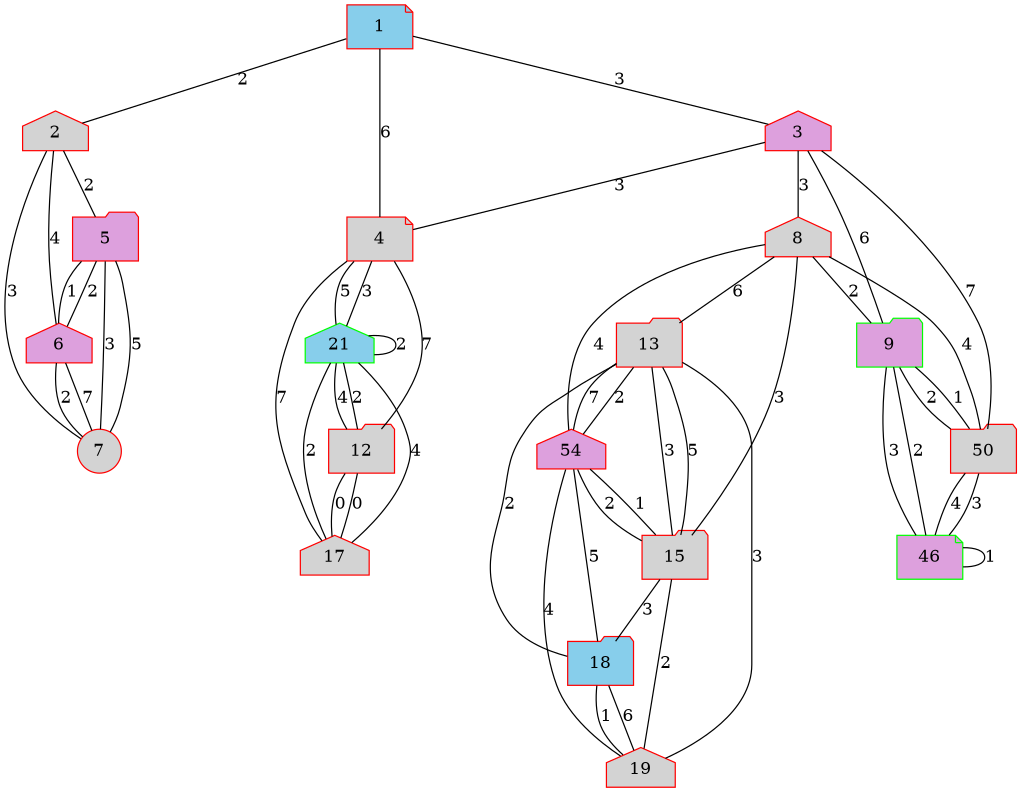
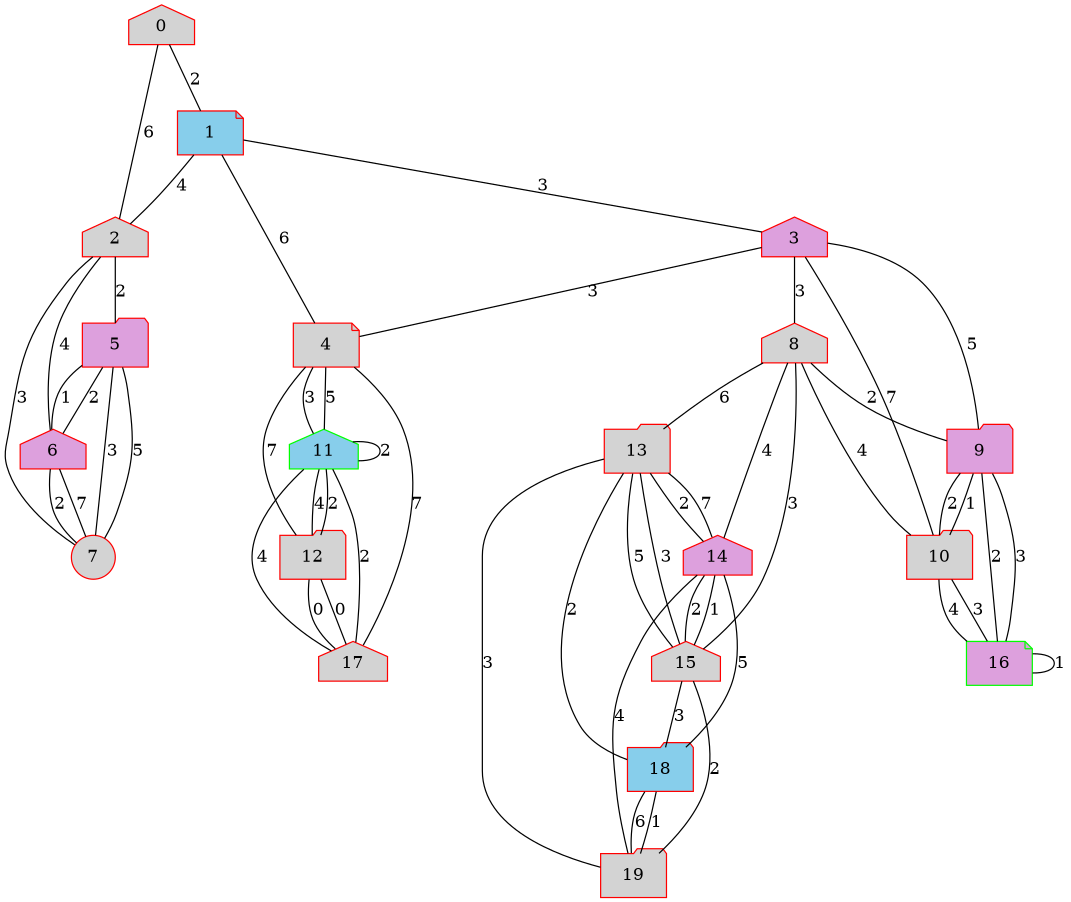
node "0": added
edge "1" -- "2": label "2" -> "4"
edge "3" -- "9": label "6" -> "5"
node "21": label "21" -> "11"
node "9": color green -> red
node "54": label "54" -> "14"
node "50": label "50" -> "10"
node "15": shape folder -> house
node "46": label "46" -> "16"
node "19": shape house -> folder
